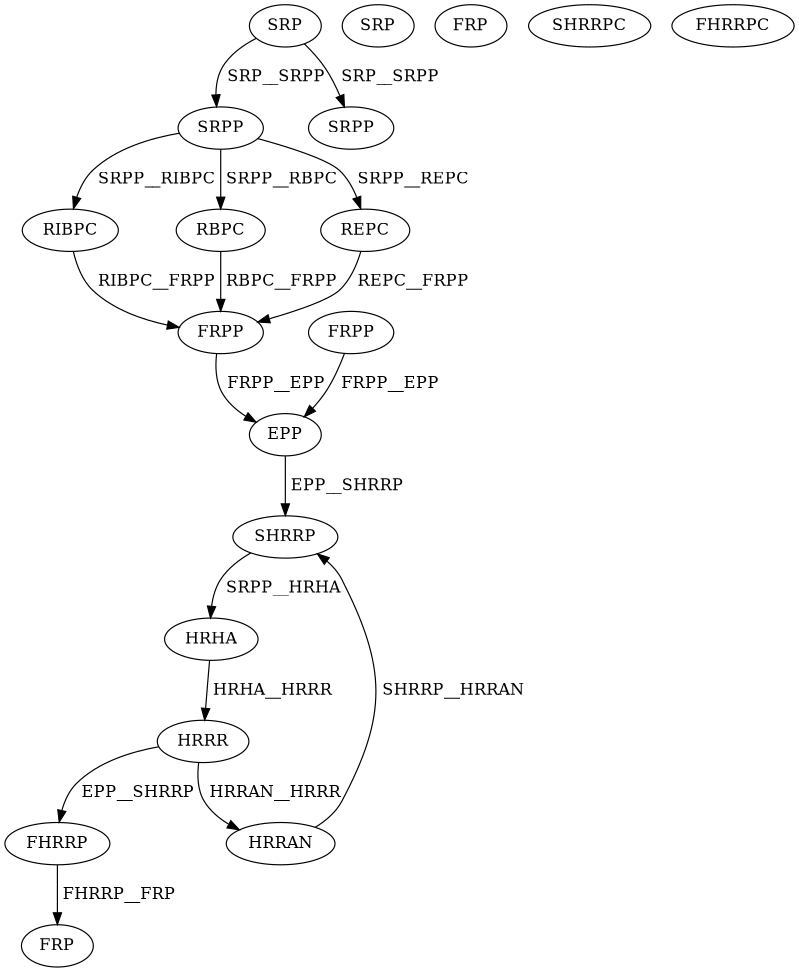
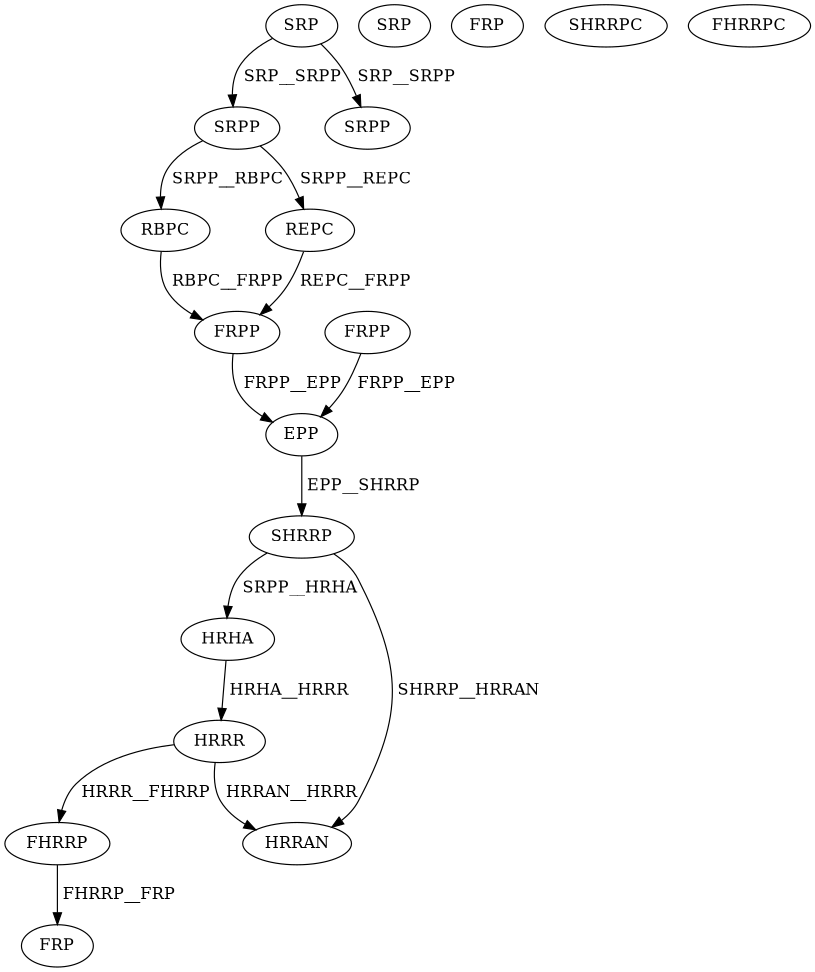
node "RIBPC": removed
edge "HRRAN" -> "SHRRP": reversed
edge "HRRR" -> "FHRRP": label " EPP__SHRRP" -> " HRRR__FHRRP"
